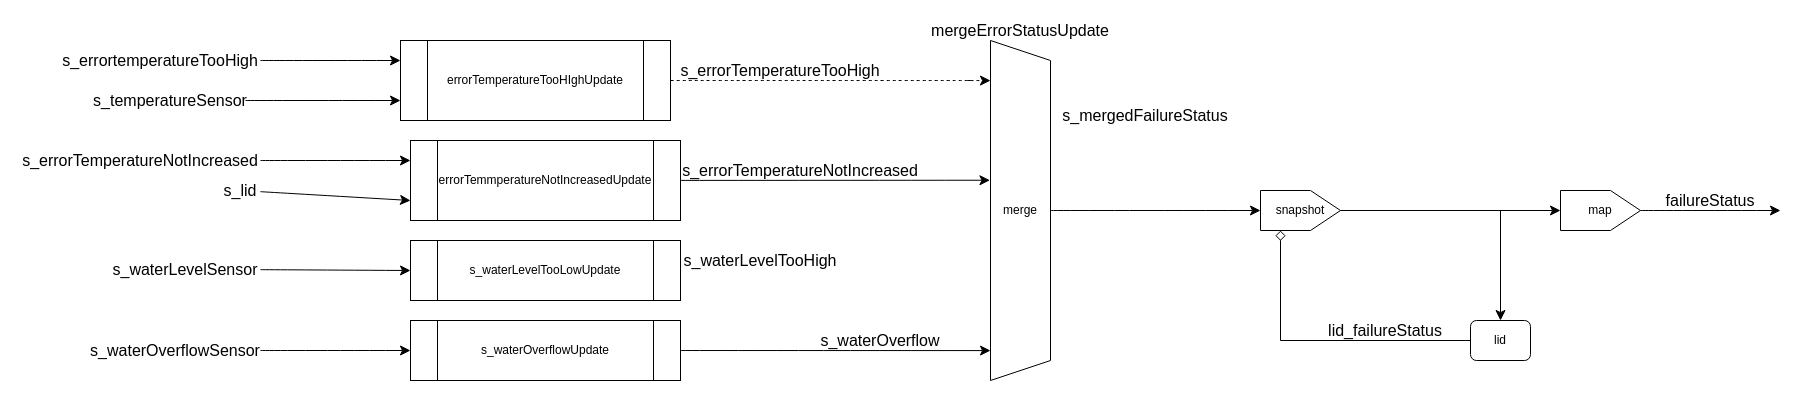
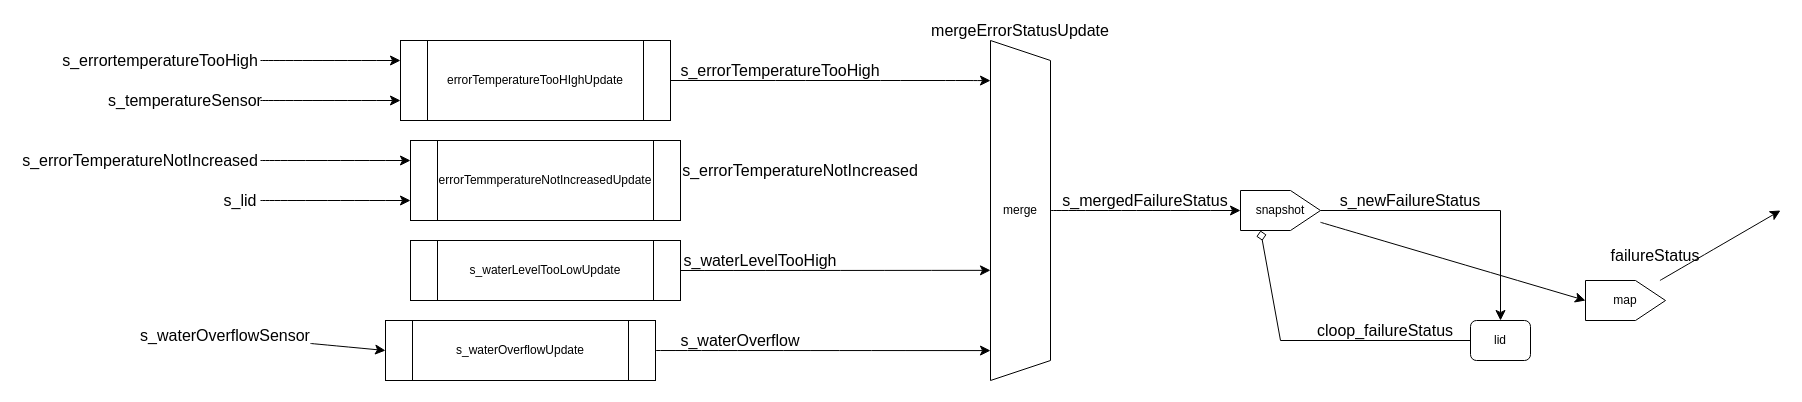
edge "errorTemperatureTooHIghUpdate" -> "merge": style dashed -> solid
node "s_temperatureSensor": moved (171, 101) -> (186, 101)
node "s_mergedFailureStatus": moved (1146, 116) -> (1146, 201)
edge "errorTemmperatureNotIncreasedUpdate" -> "merge": removed
node "s_lid": moved (241, 191) -> (241, 201)
node "s_newFailureStatus": added
node "failureStatus": moved (1711, 201) -> (1656, 256)
node "snapshot": moved (1301, 211) -> (1281, 211)
node "map": moved (1601, 211) -> (1626, 301)
node "s_waterLevelSensor": removed
edge "s_waterLevelSensor" -> "s_waterLevelTooLowUpdate": removed
edge "s_waterLevelTooLowUpdate" -> "merge": added
node "lid_failureStatus": label "lid_failureStatus" -> "cloop_failureStatus"
node "s_waterOverflow": moved (881, 341) -> (741, 341)
node "s_waterOverflowSensor": moved (176, 351) -> (226, 336)
node "s_waterOverflowUpdate": moved (546, 351) -> (521, 351)
